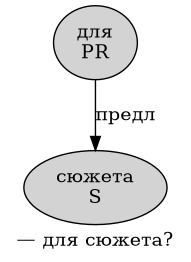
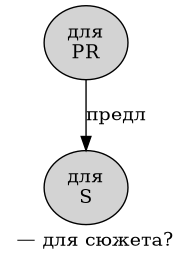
node "сюжета S": label "сюжета S" -> "для S"
